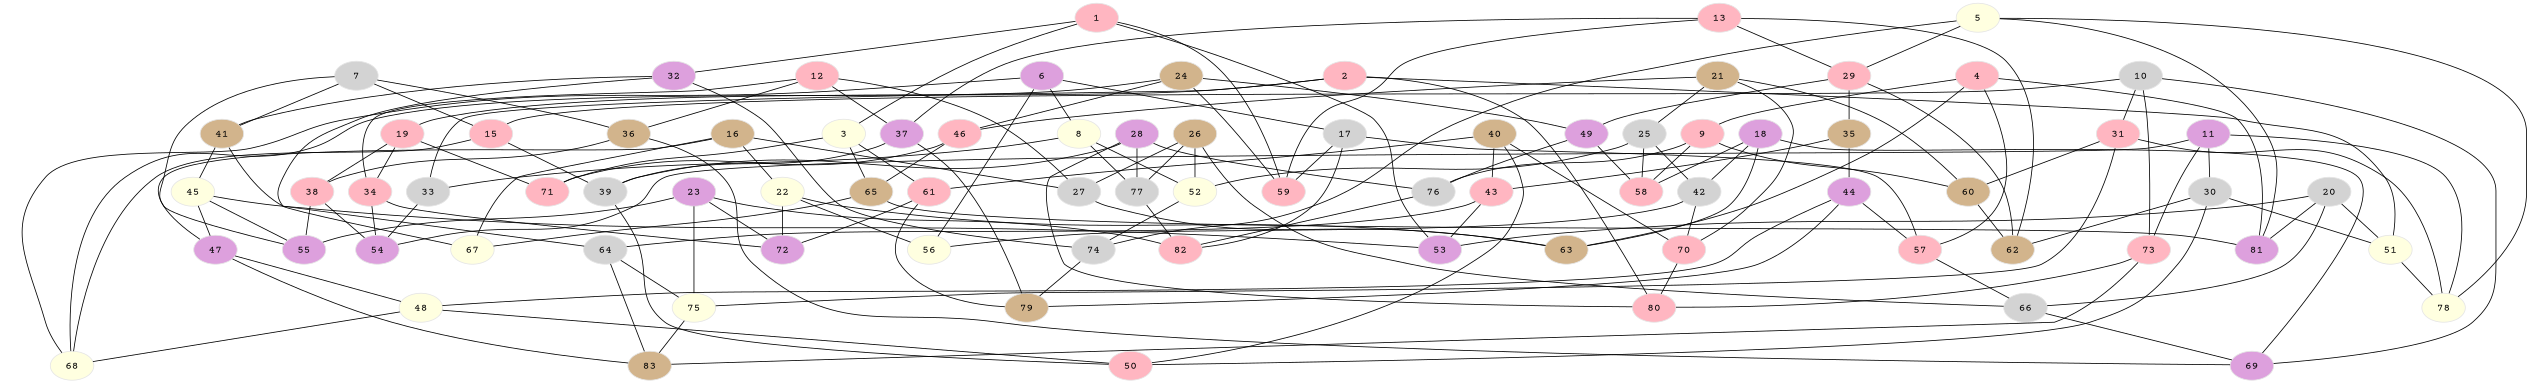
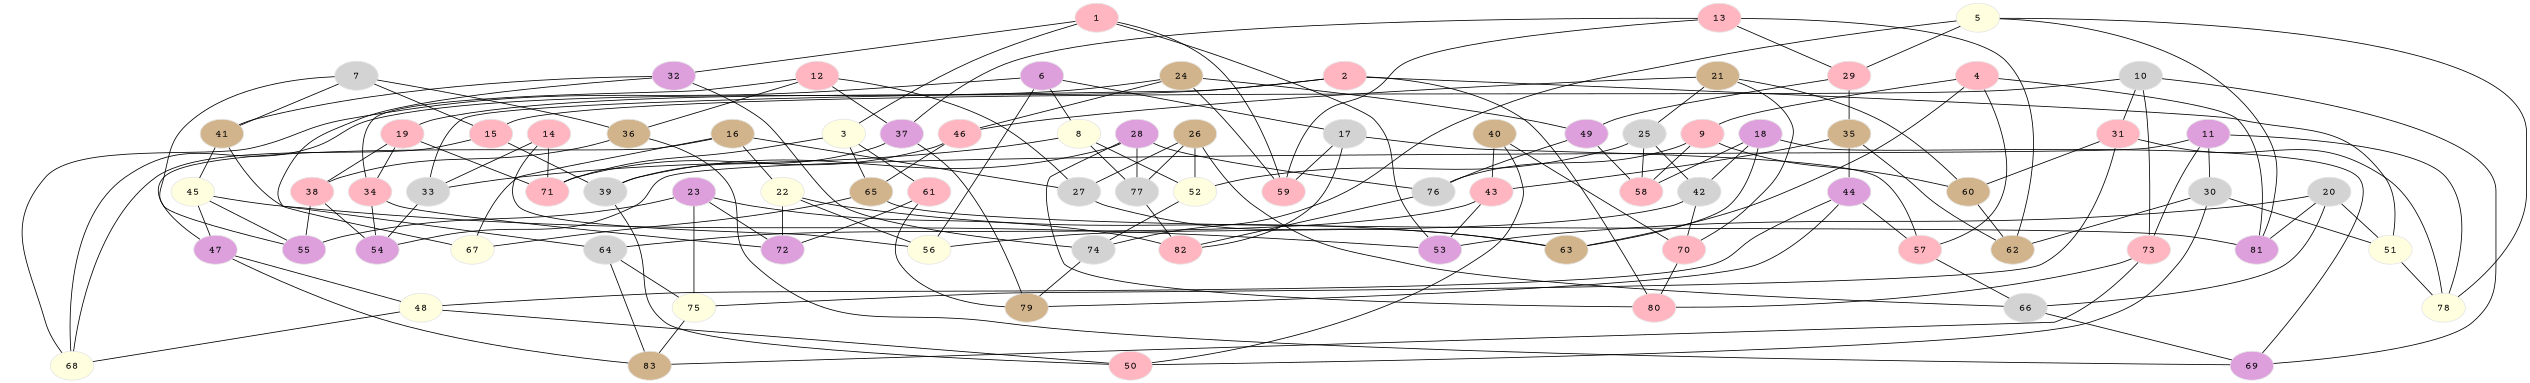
node "14": added
edge "29" -- "62": now "35" -- "62"
edge "40" -- "61": removed
